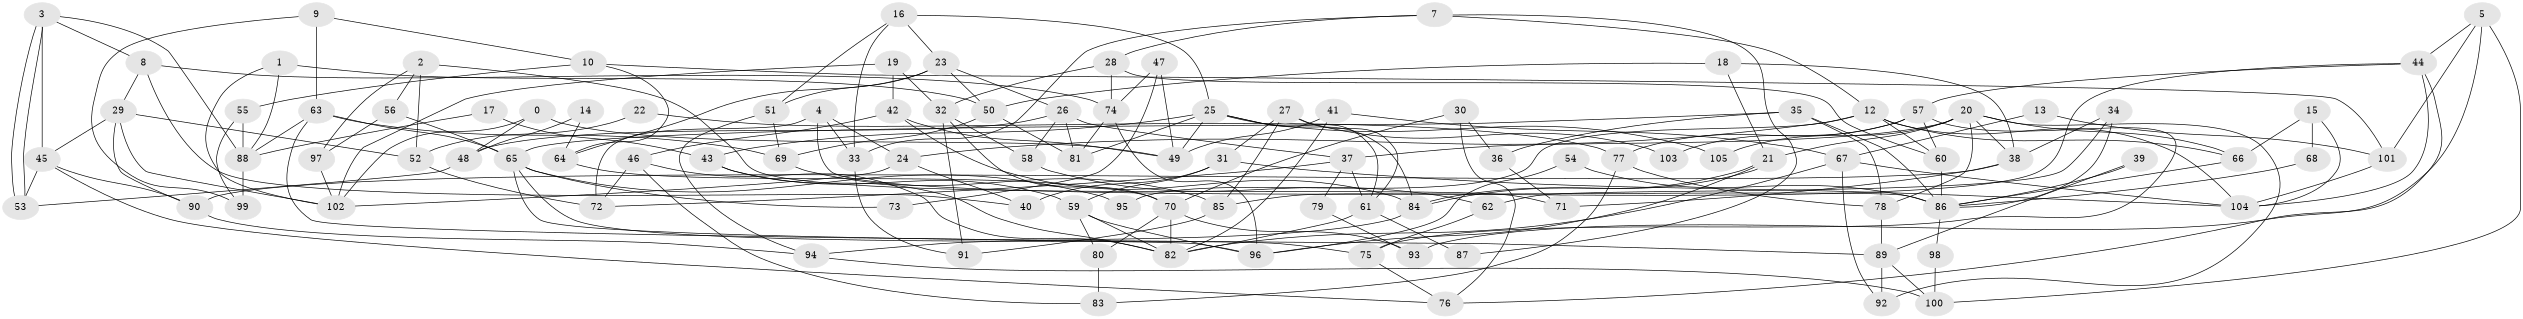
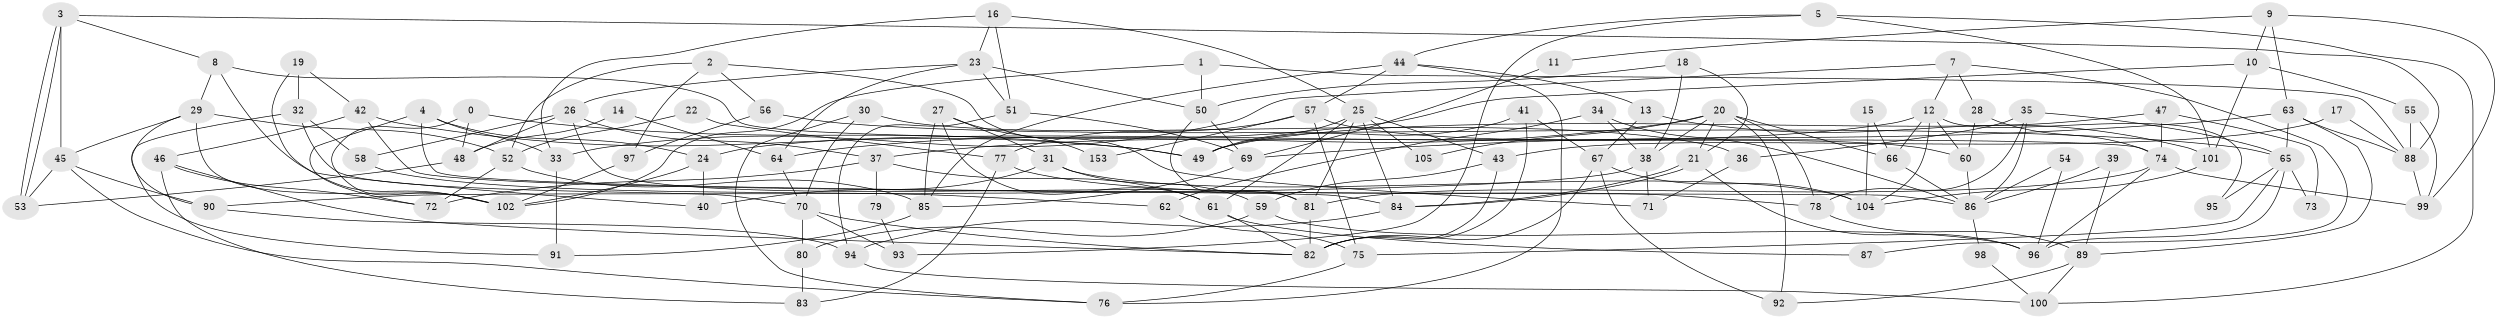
node "11": added
edge "28" -- "32": removed
node "103": label "103" -> "153"
node "68": removed
edge "52" -- "85": added
edge "44" -- "104": now "44" -- "13"
edge "74" -- "99": added
edge "59" -- "82": now "81" -- "82"
